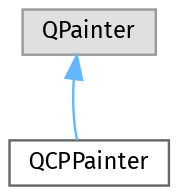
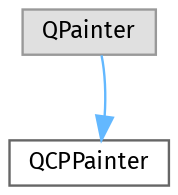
edge "QCPPainter" -> "QPainter": reversed
